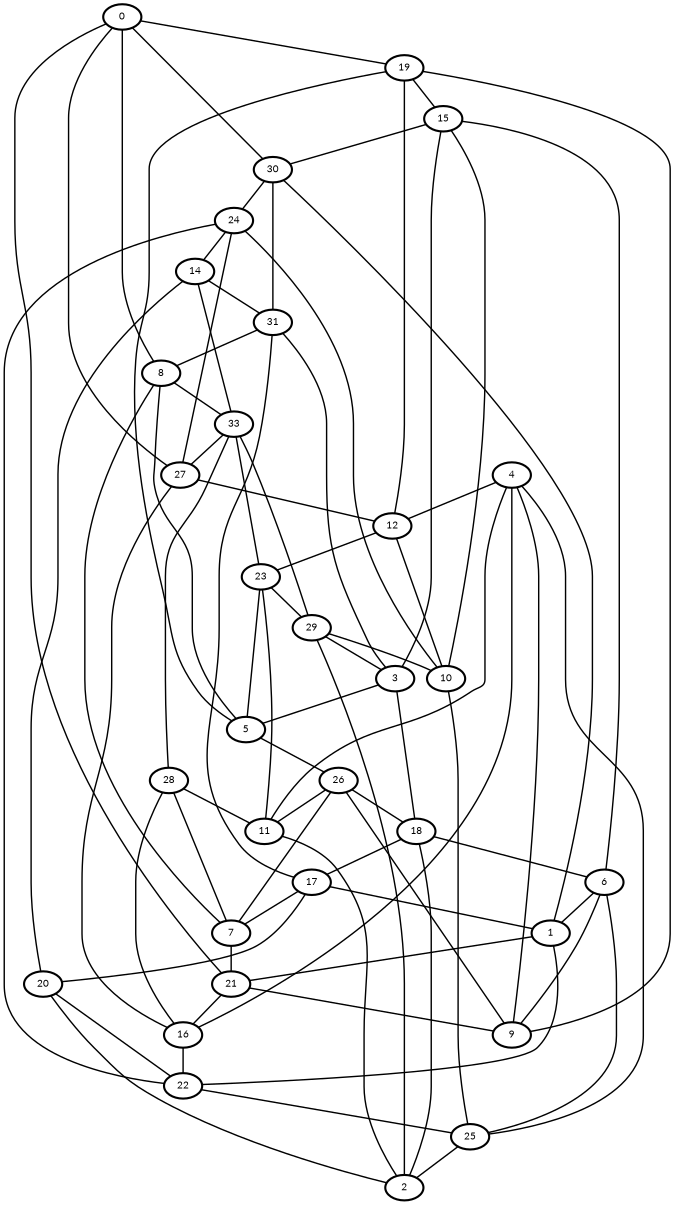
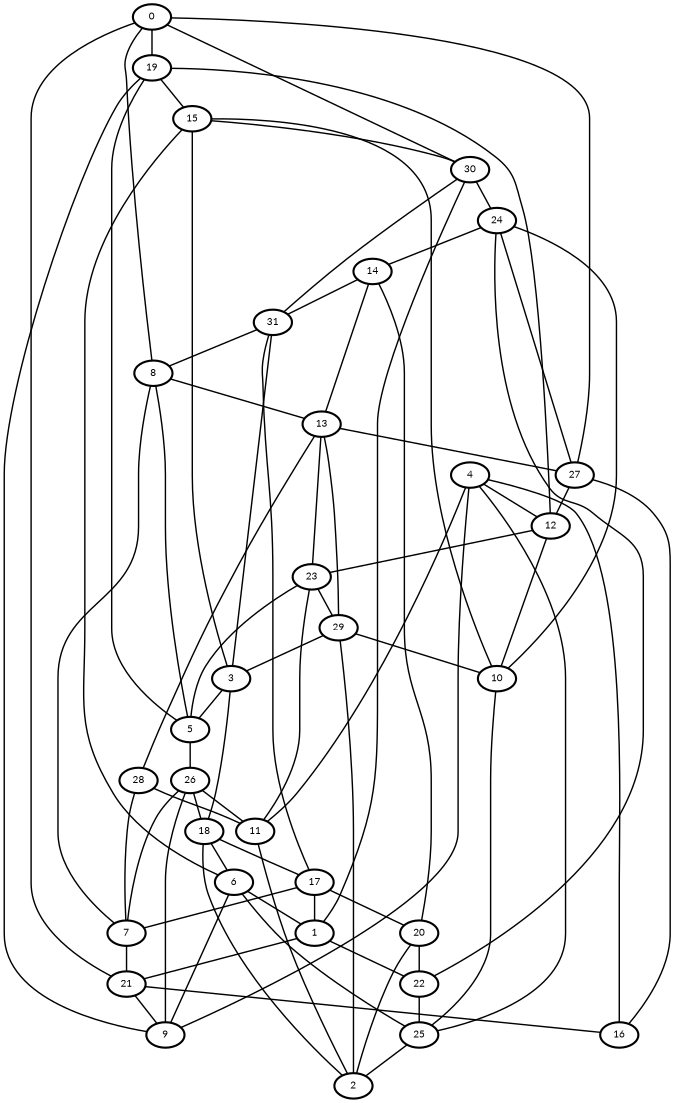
node "33": label "33" -> "13"
edge "28" -- "16": removed
edge "16" -- "22": removed
